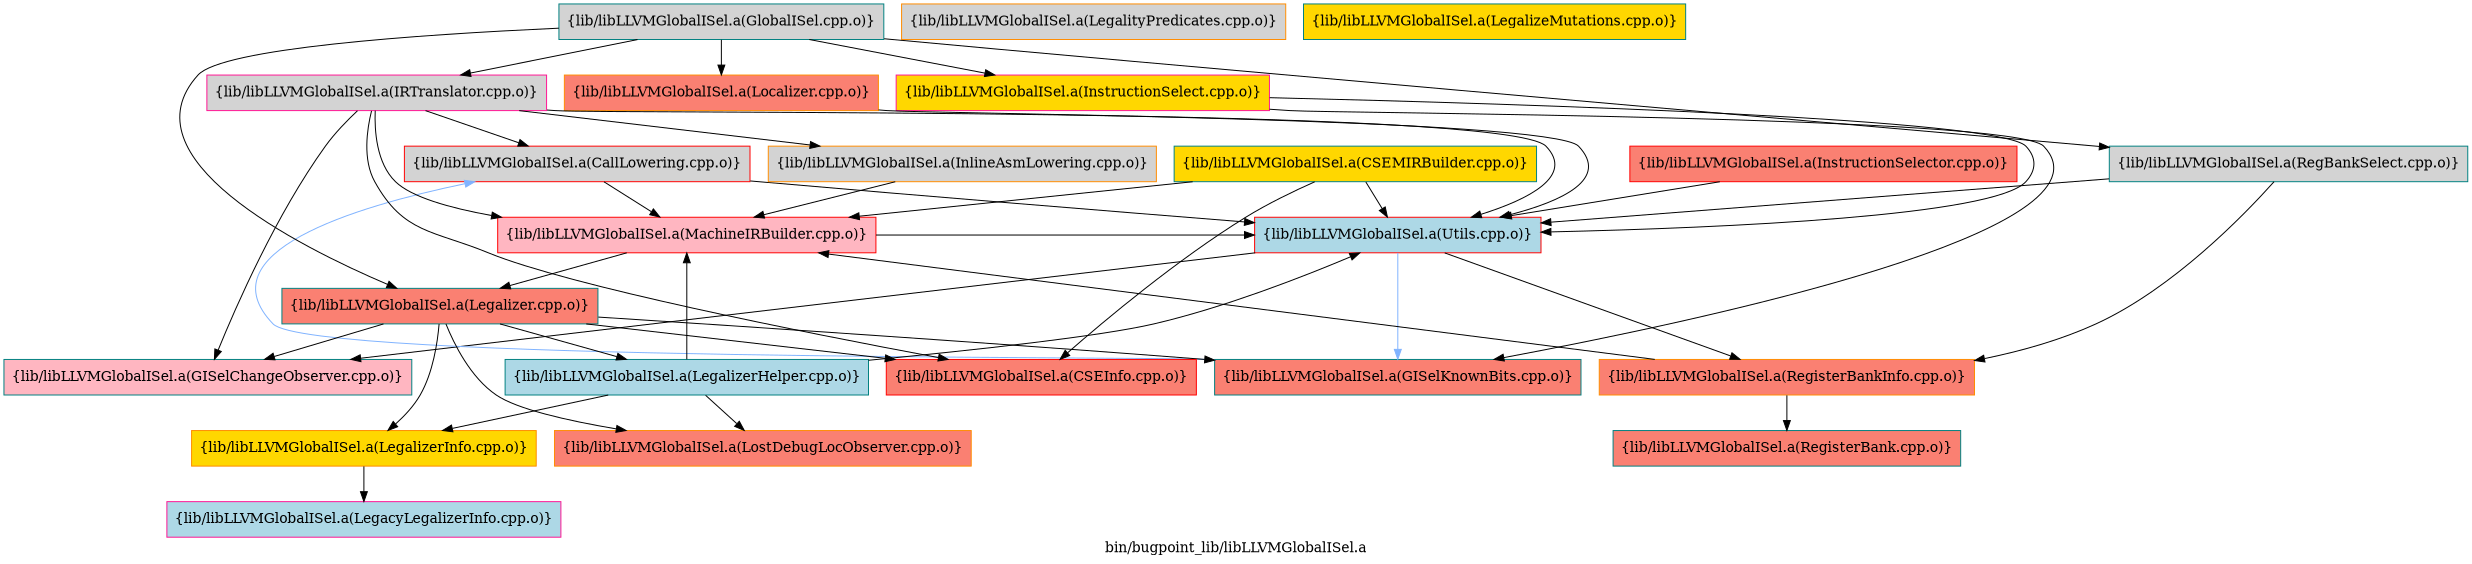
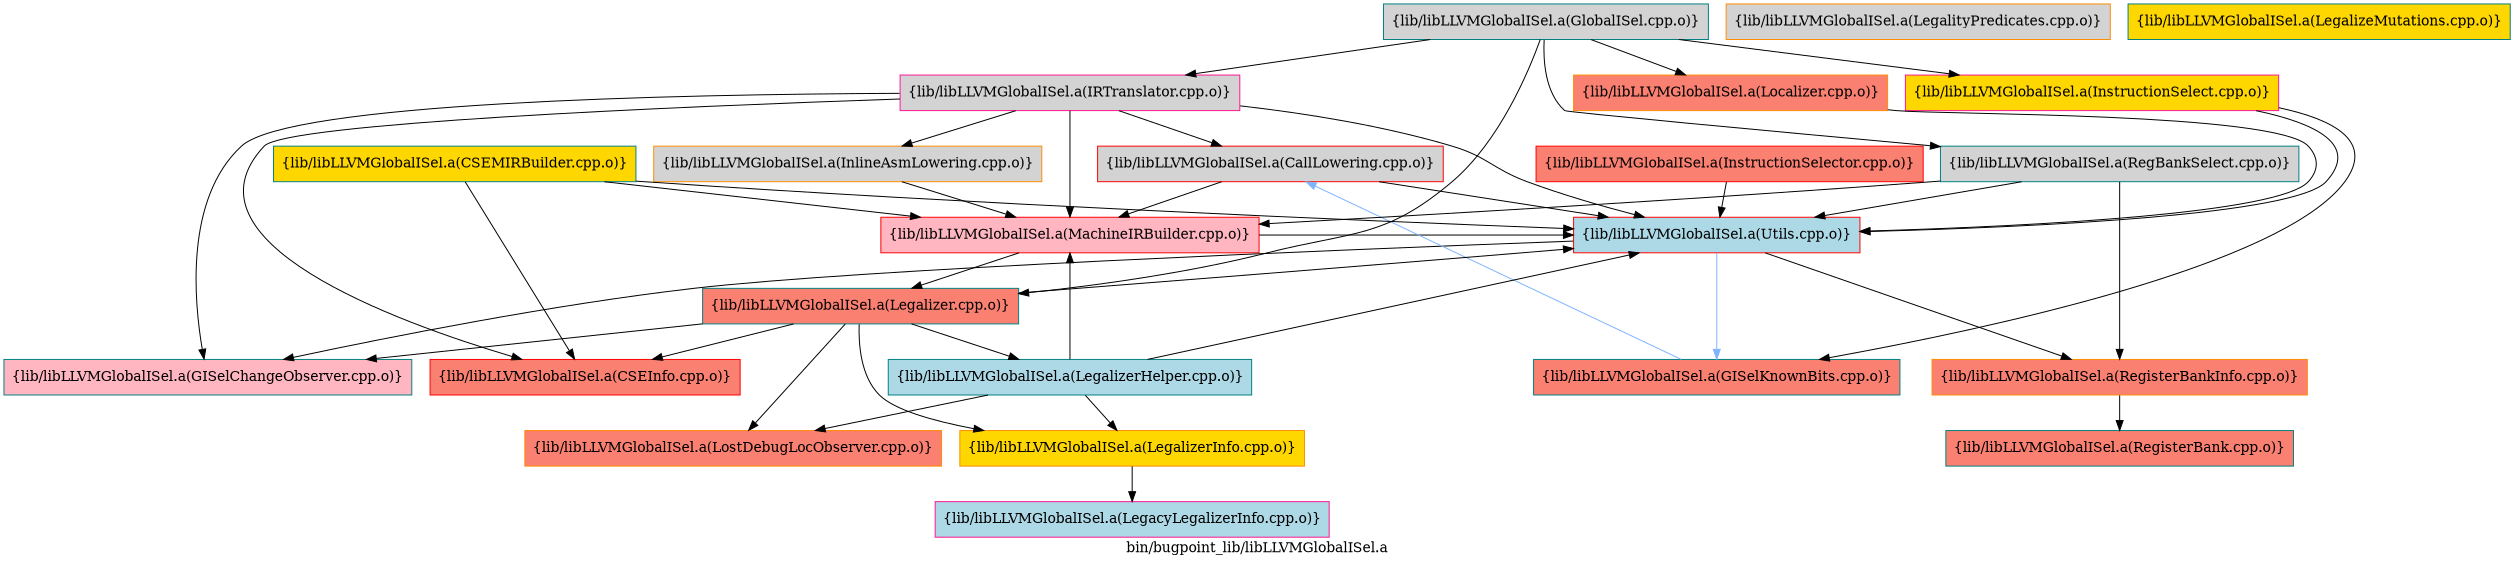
edge "{lib/libLLVMGlobalISel.a(RegisterBankInfo.cpp.o)}" -> "{lib/libLLVMGlobalISel.a(MachineIRBuilder.cpp.o)}": now "{lib/libLLVMGlobalISel.a(RegBankSelect.cpp.o)}" -> "{lib/libLLVMGlobalISel.a(MachineIRBuilder.cpp.o)}"
edge "{lib/libLLVMGlobalISel.a(Legalizer.cpp.o)}" -> "{lib/libLLVMGlobalISel.a(GISelKnownBits.cpp.o)}": now "{lib/libLLVMGlobalISel.a(Legalizer.cpp.o)}" -> "{lib/libLLVMGlobalISel.a(Utils.cpp.o)}"
